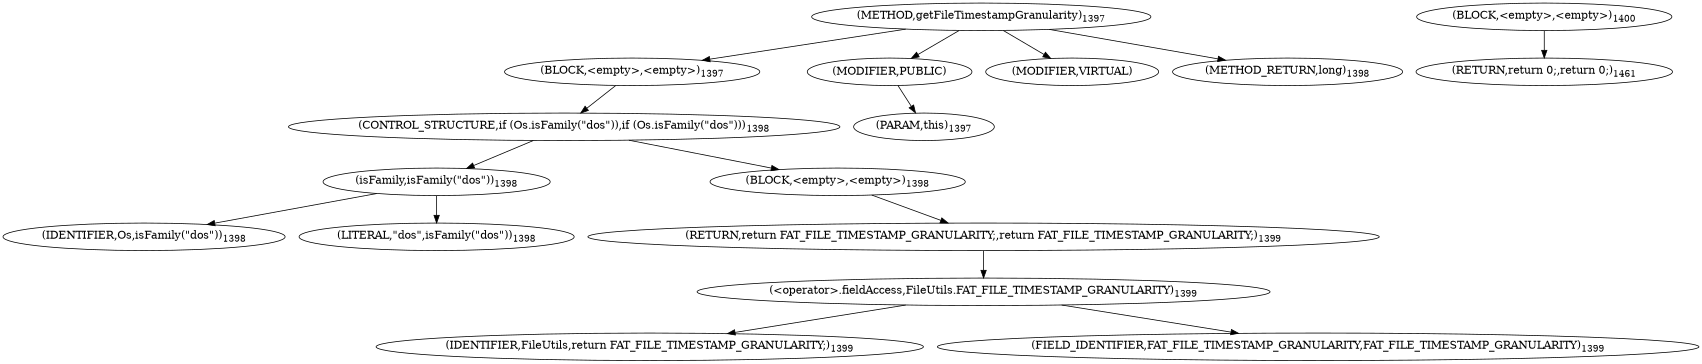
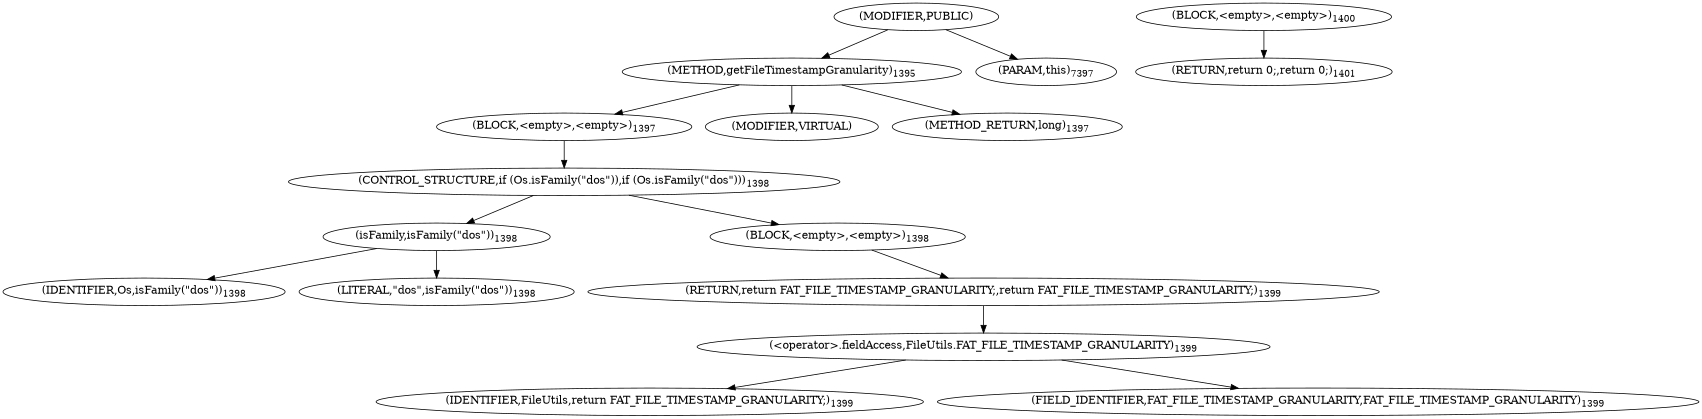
node "(METHOD,getFileTimestampGranularity)": text "1397" -> "1395"
edge "(METHOD,getFileTimestampGranularity)" -> "(MODIFIER,PUBLIC)": reversed
node "(METHOD_RETURN,long)": text "1398" -> "1397"
node "(RETURN,return 0;,return 0;)": text "1461" -> "1401"
node "(PARAM,this)": text "1397" -> "7397"
